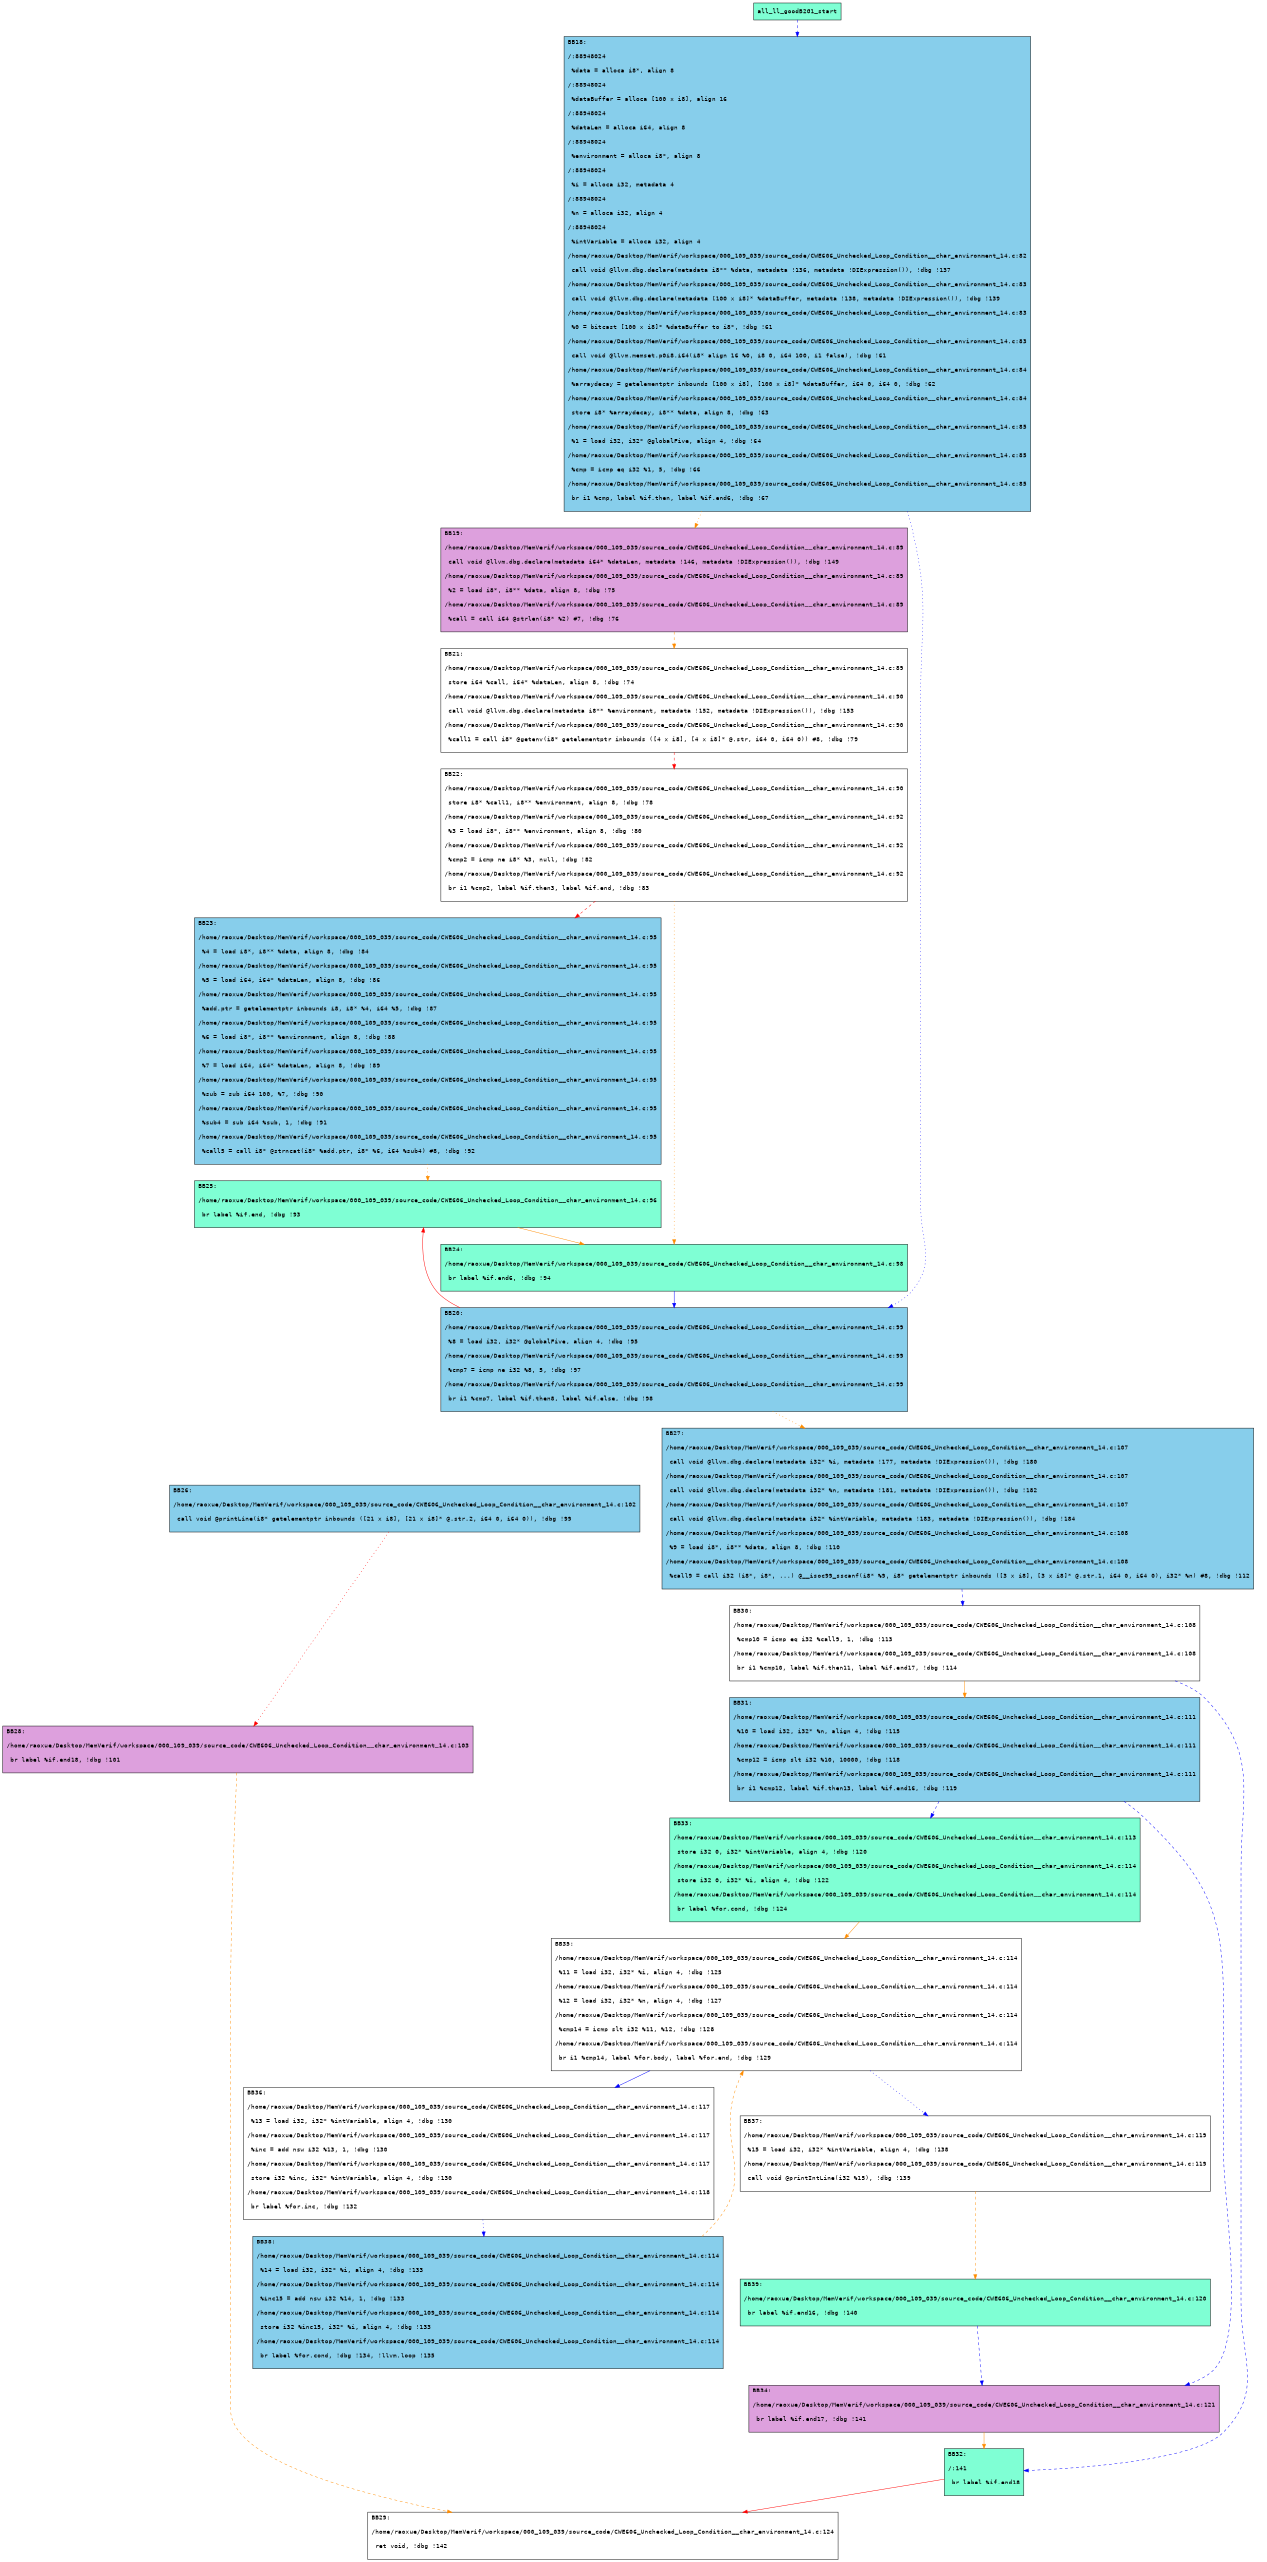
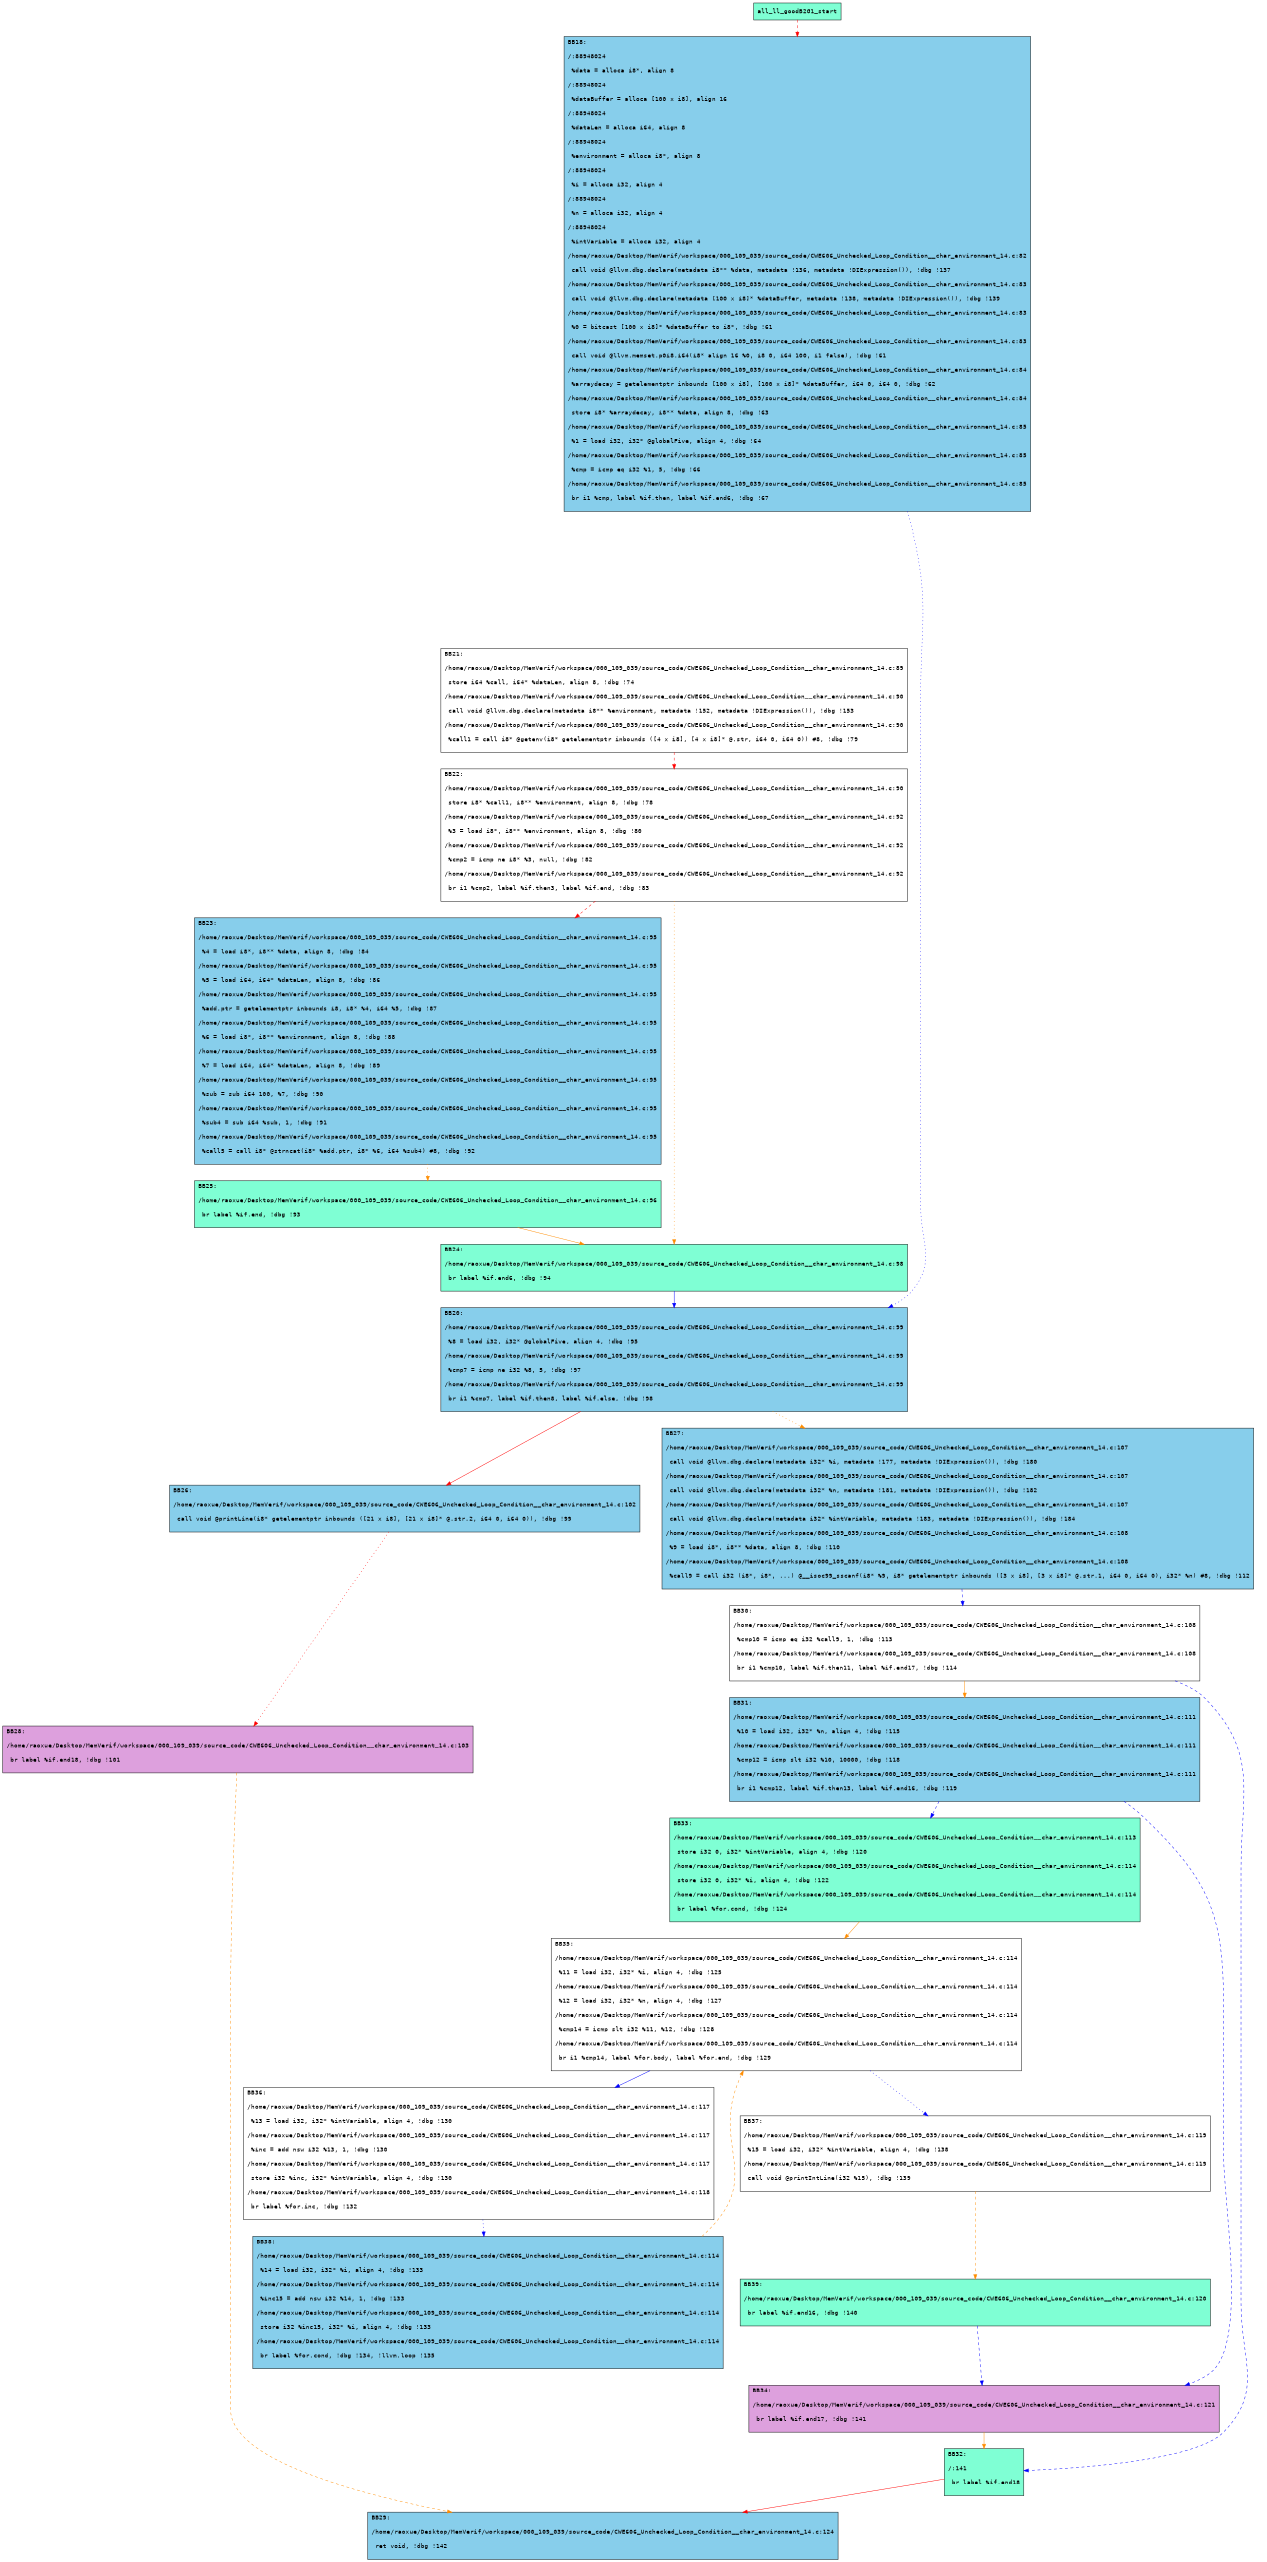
edge "all_ll_goodB2G1_start" -> "BB18:": color blue -> red
node "BB18:": text "%i = alloca i32, metadata 4" -> "%i = alloca i32, align 4"
node "BB19:": removed
edge "BB20:" -> "BB25:": now "BB20:" -> "BB26:"
node "BB29:": fillcolor white -> skyblue
